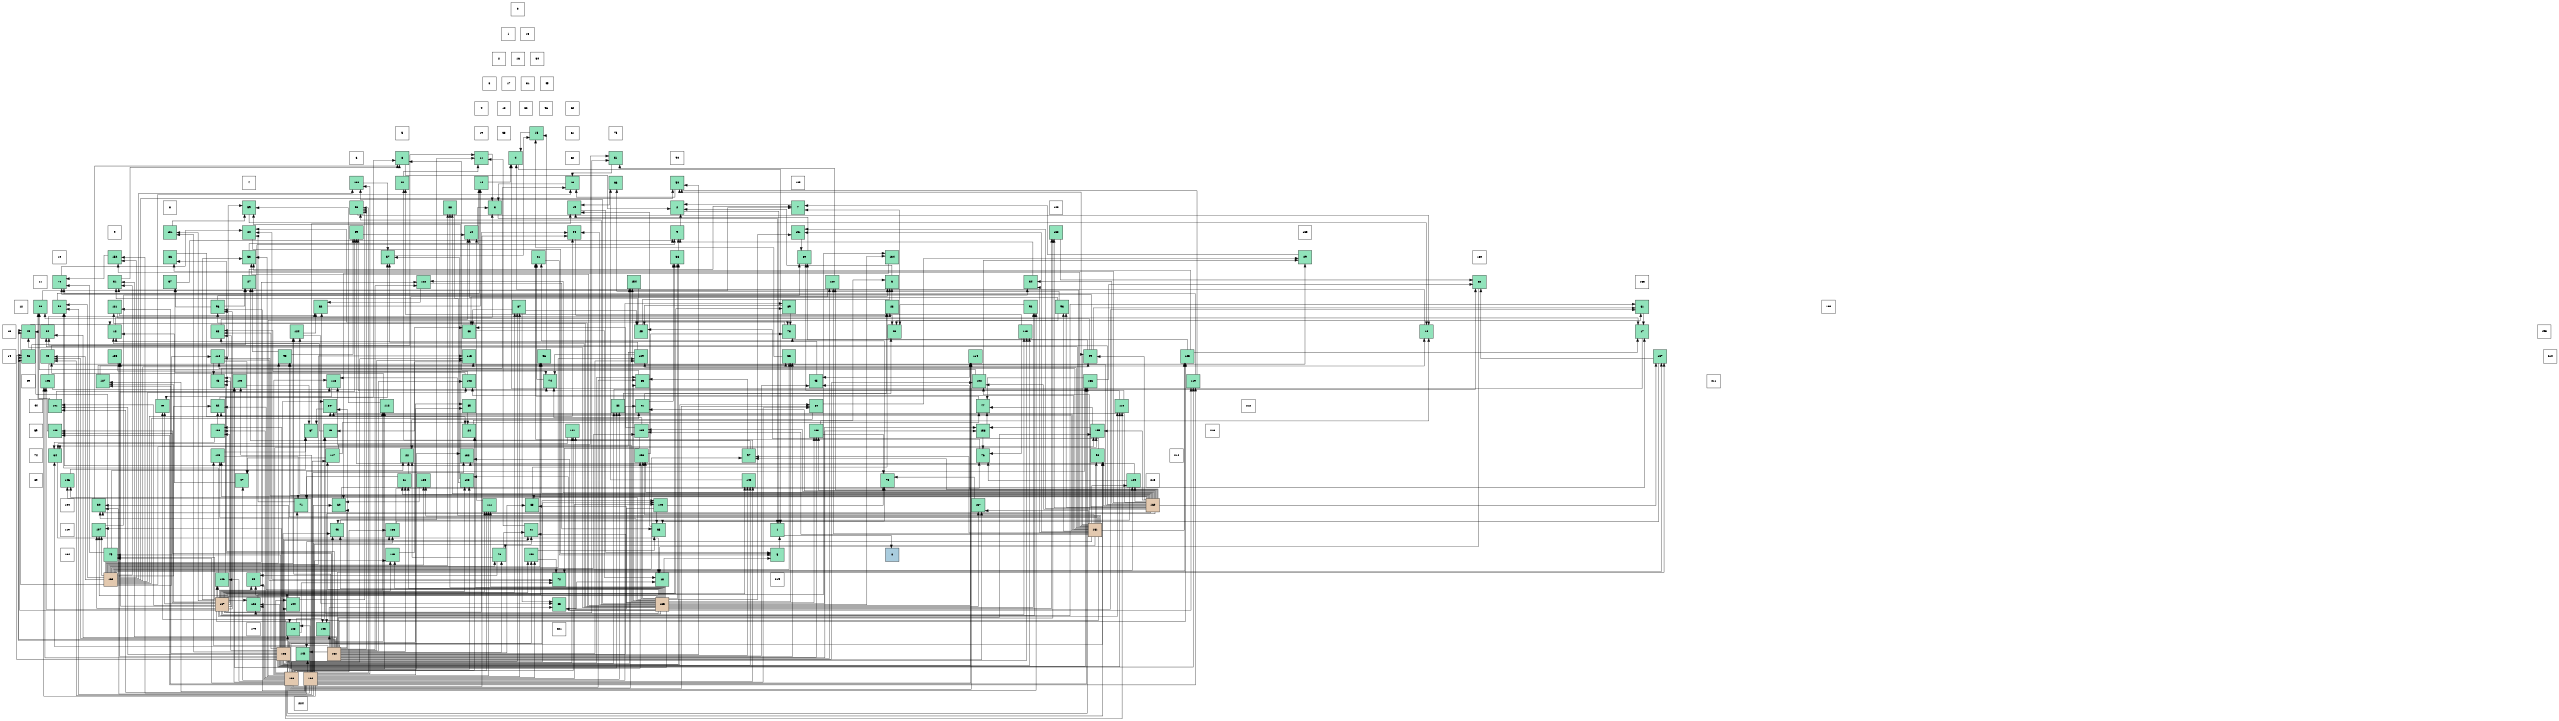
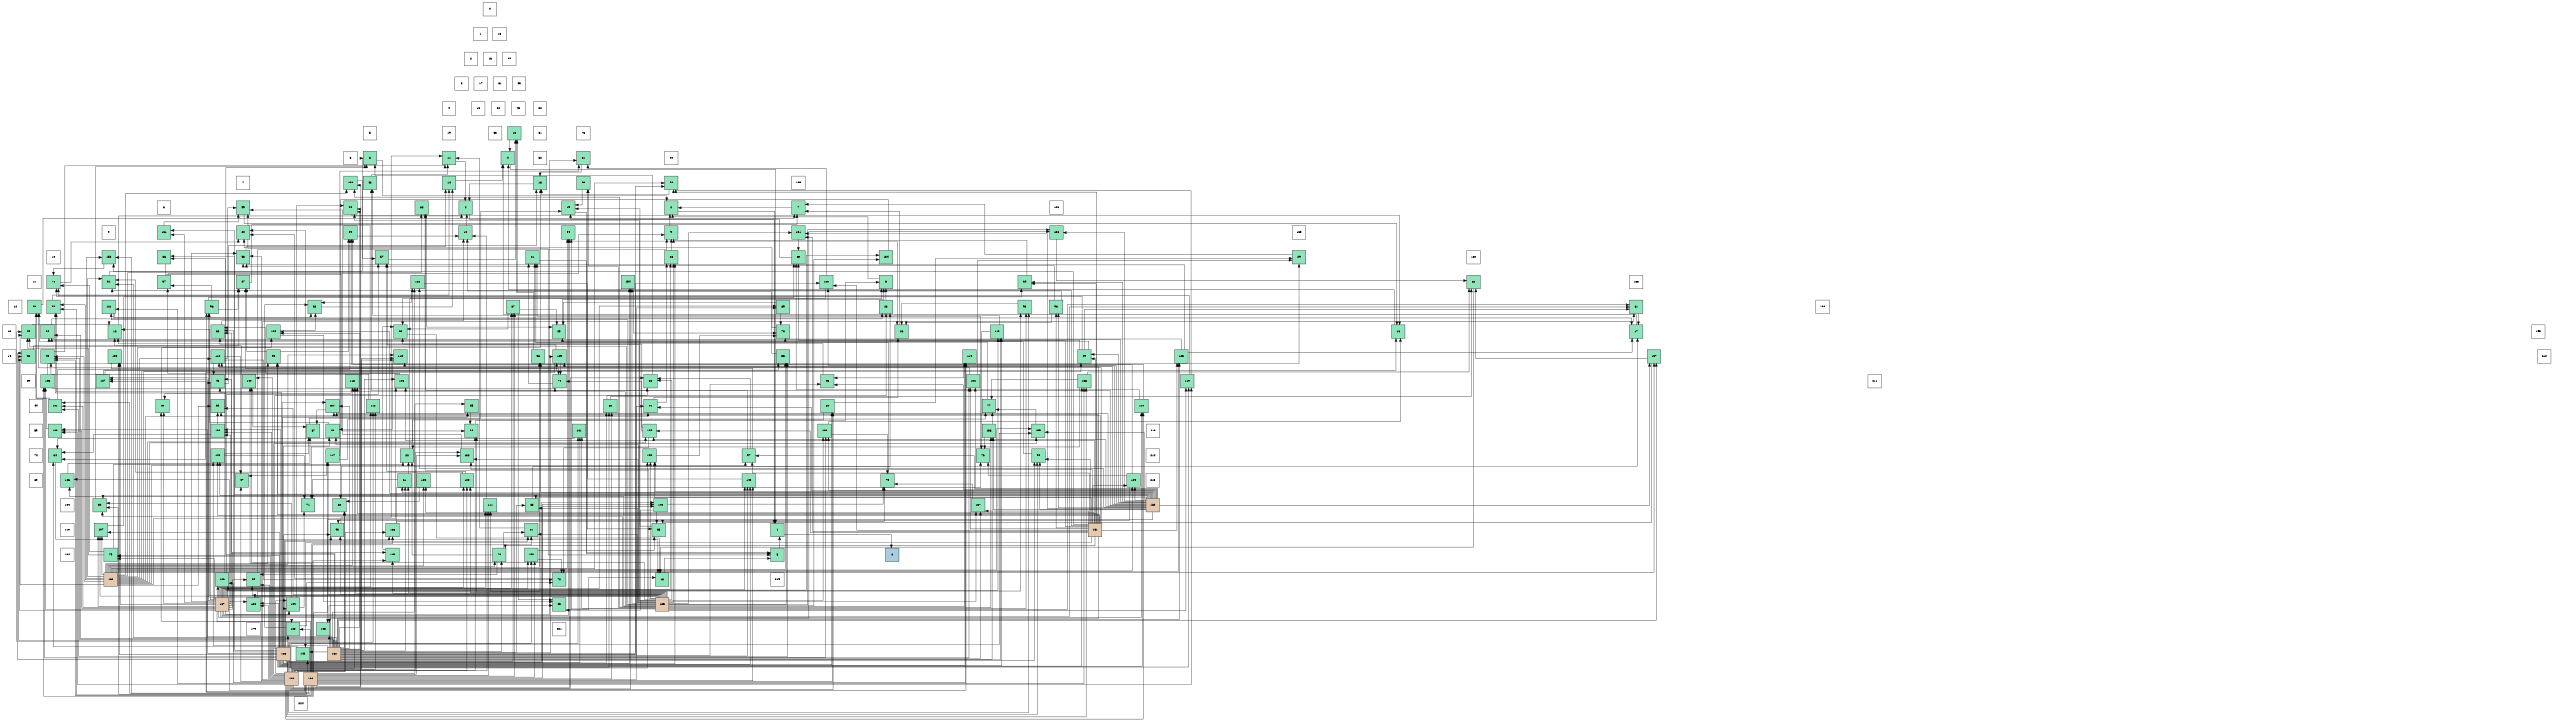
node "212": removed
